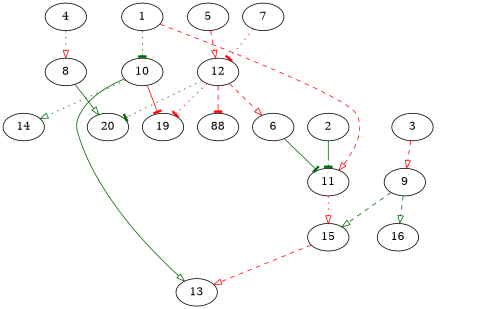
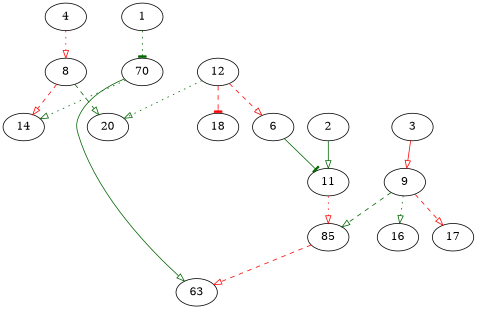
node "5": removed
node "7": removed
node "10": label "10" -> "70"
edge "1" -> "11": removed
edge "8" -> "20": style solid -> dashed
edge "8" -> "14": added
edge "12" -> "20": arrowhead tee -> onormal
node "19": removed
node "88": label "88" -> "18"
edge "2" -> "11": arrowhead tee -> onormal
edge "3" -> "9": style dashed -> solid
edge "9" -> "16": style dashed -> dotted
node "15": label "15" -> "85"
node "17": added
node "13": label "13" -> "63"
